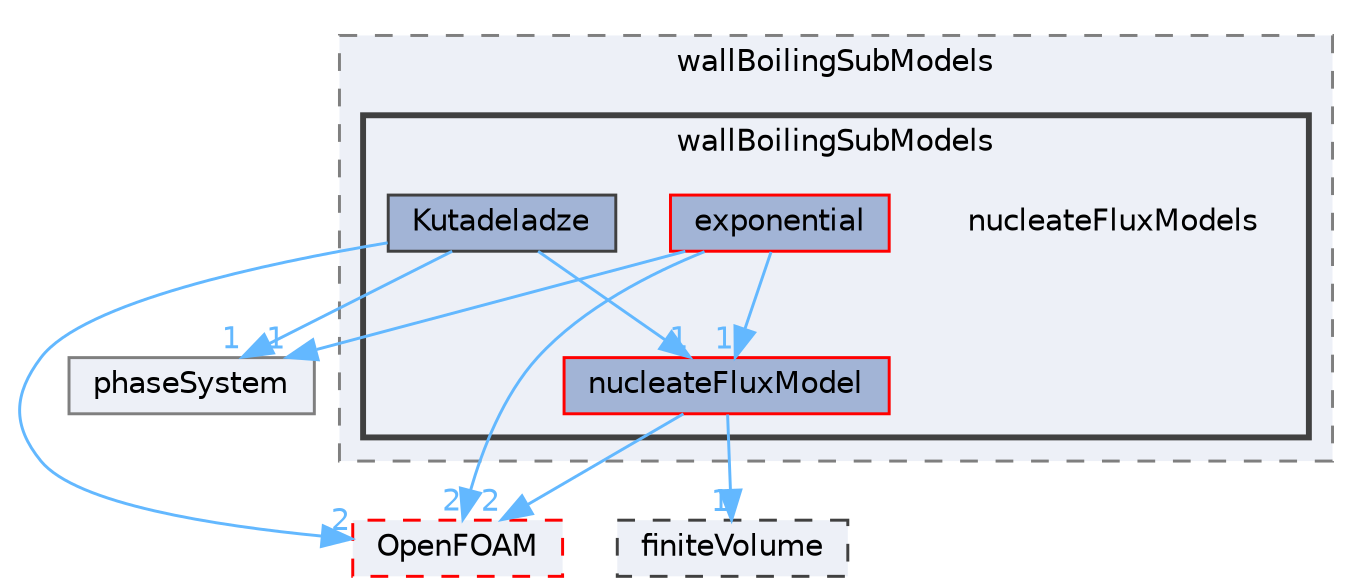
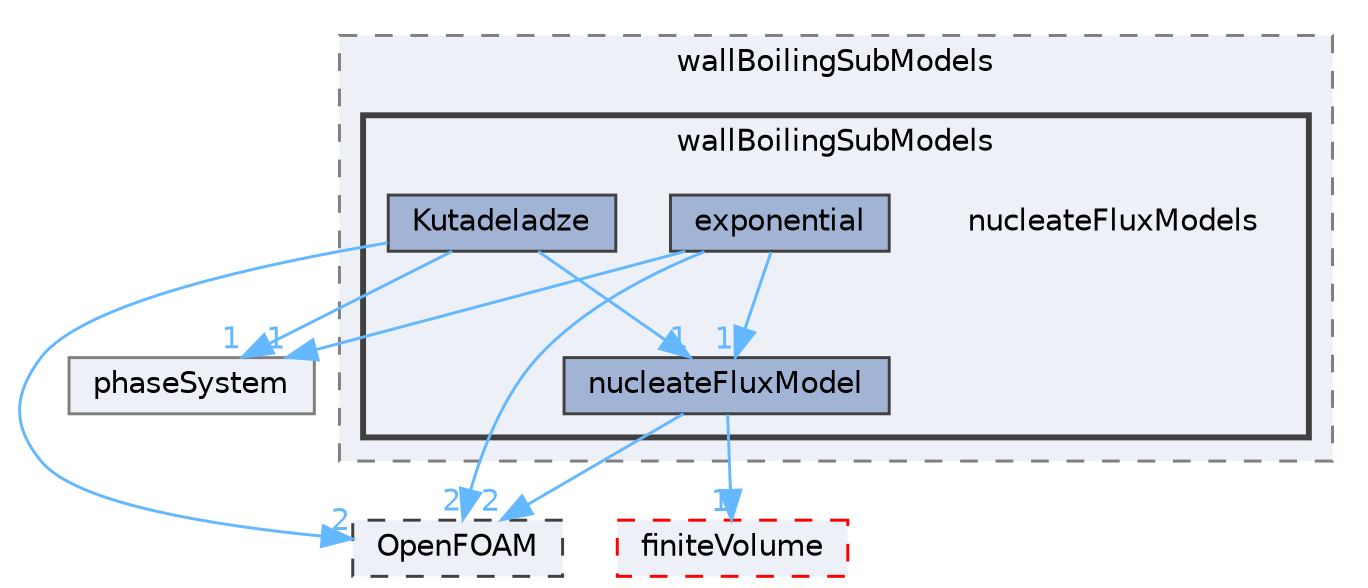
node "exponential": color red -> grey25
node "nucleateFluxModel": color red -> grey25
node "OpenFOAM": color red -> grey25
node "finiteVolume": color grey25 -> red
